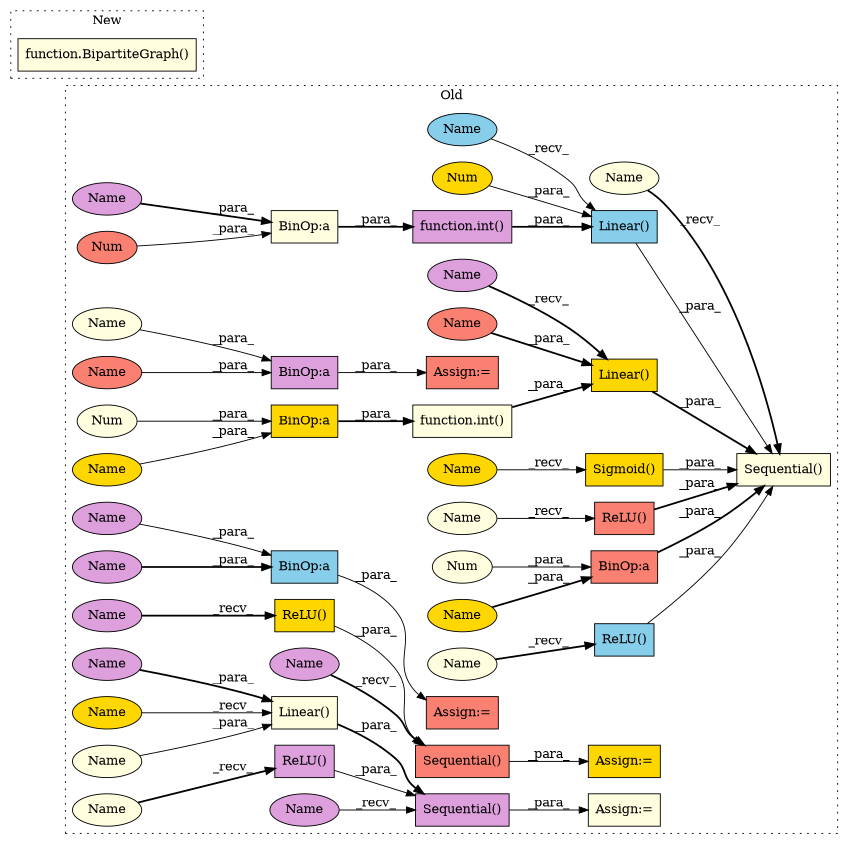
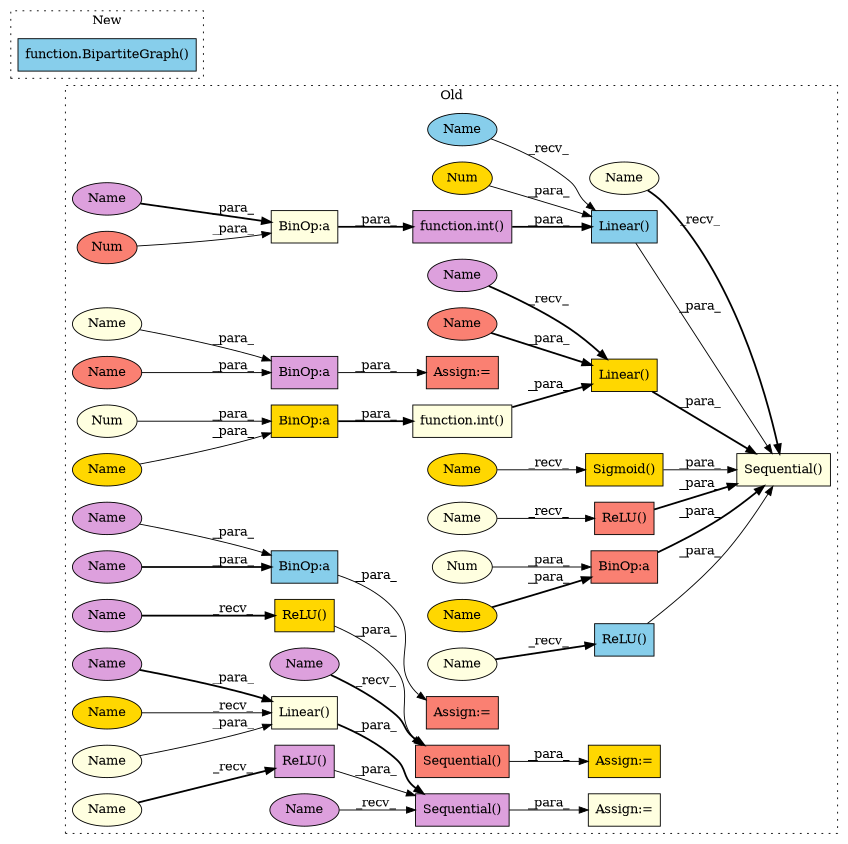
node "function.BipartiteGraph()": fillcolor lightyellow -> skyblue
